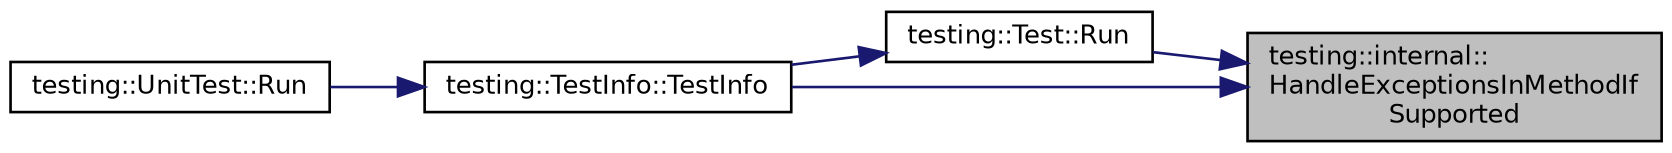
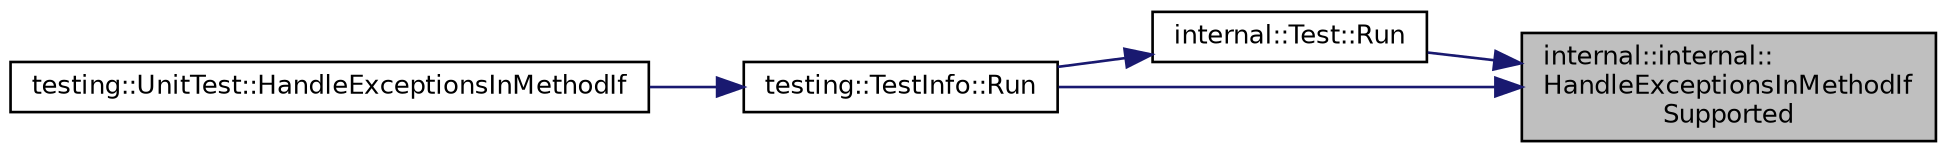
node "testing::Test::Run": label "testing::Test::Run" -> "internal::Test::Run"
node "testing::UnitTest::Run": label "testing::UnitTest::Run" -> "testing::UnitTest::HandleExceptionsInMethodIf"
node "testing::TestInfo::TestInfo": label "testing::TestInfo::TestInfo" -> "testing::TestInfo::Run"
node "testing::internal:: HandleExceptionsInMethodIf Supported": label "testing::internal:: HandleExceptionsInMethodIf Supported" -> "internal::internal:: HandleExceptionsInMethodIf Supported"
